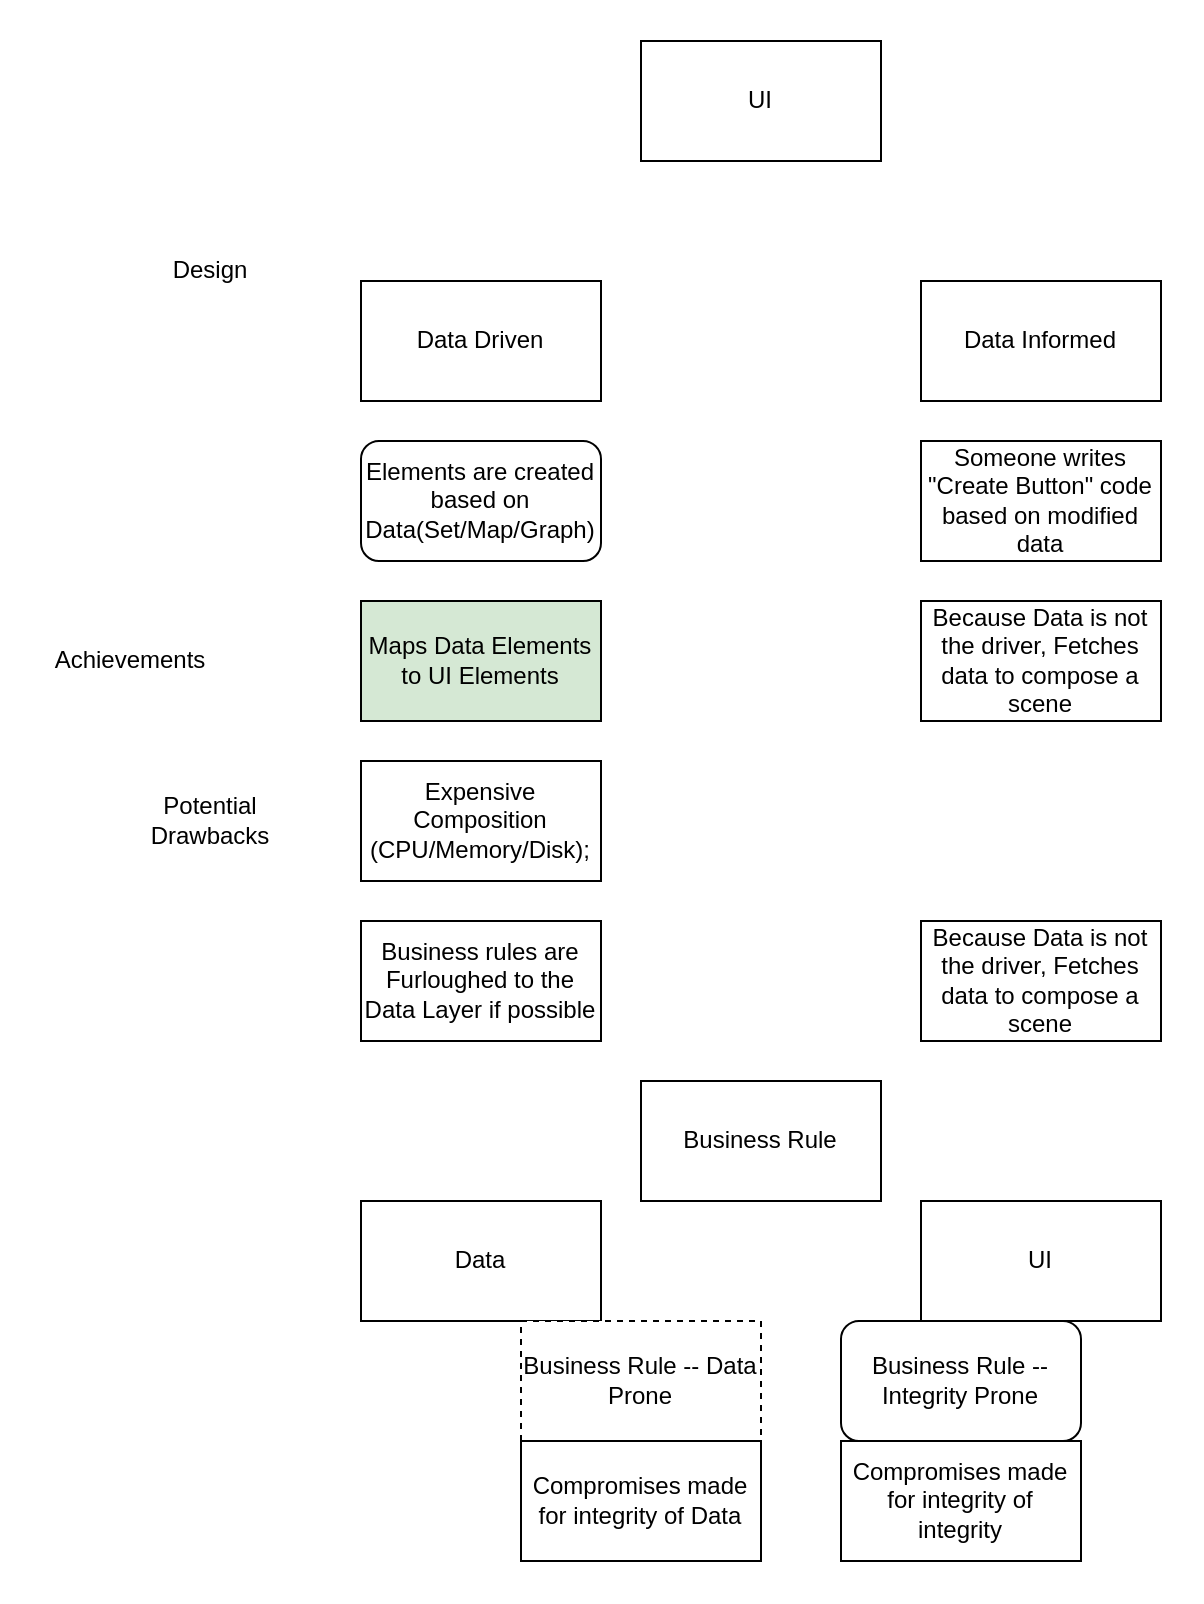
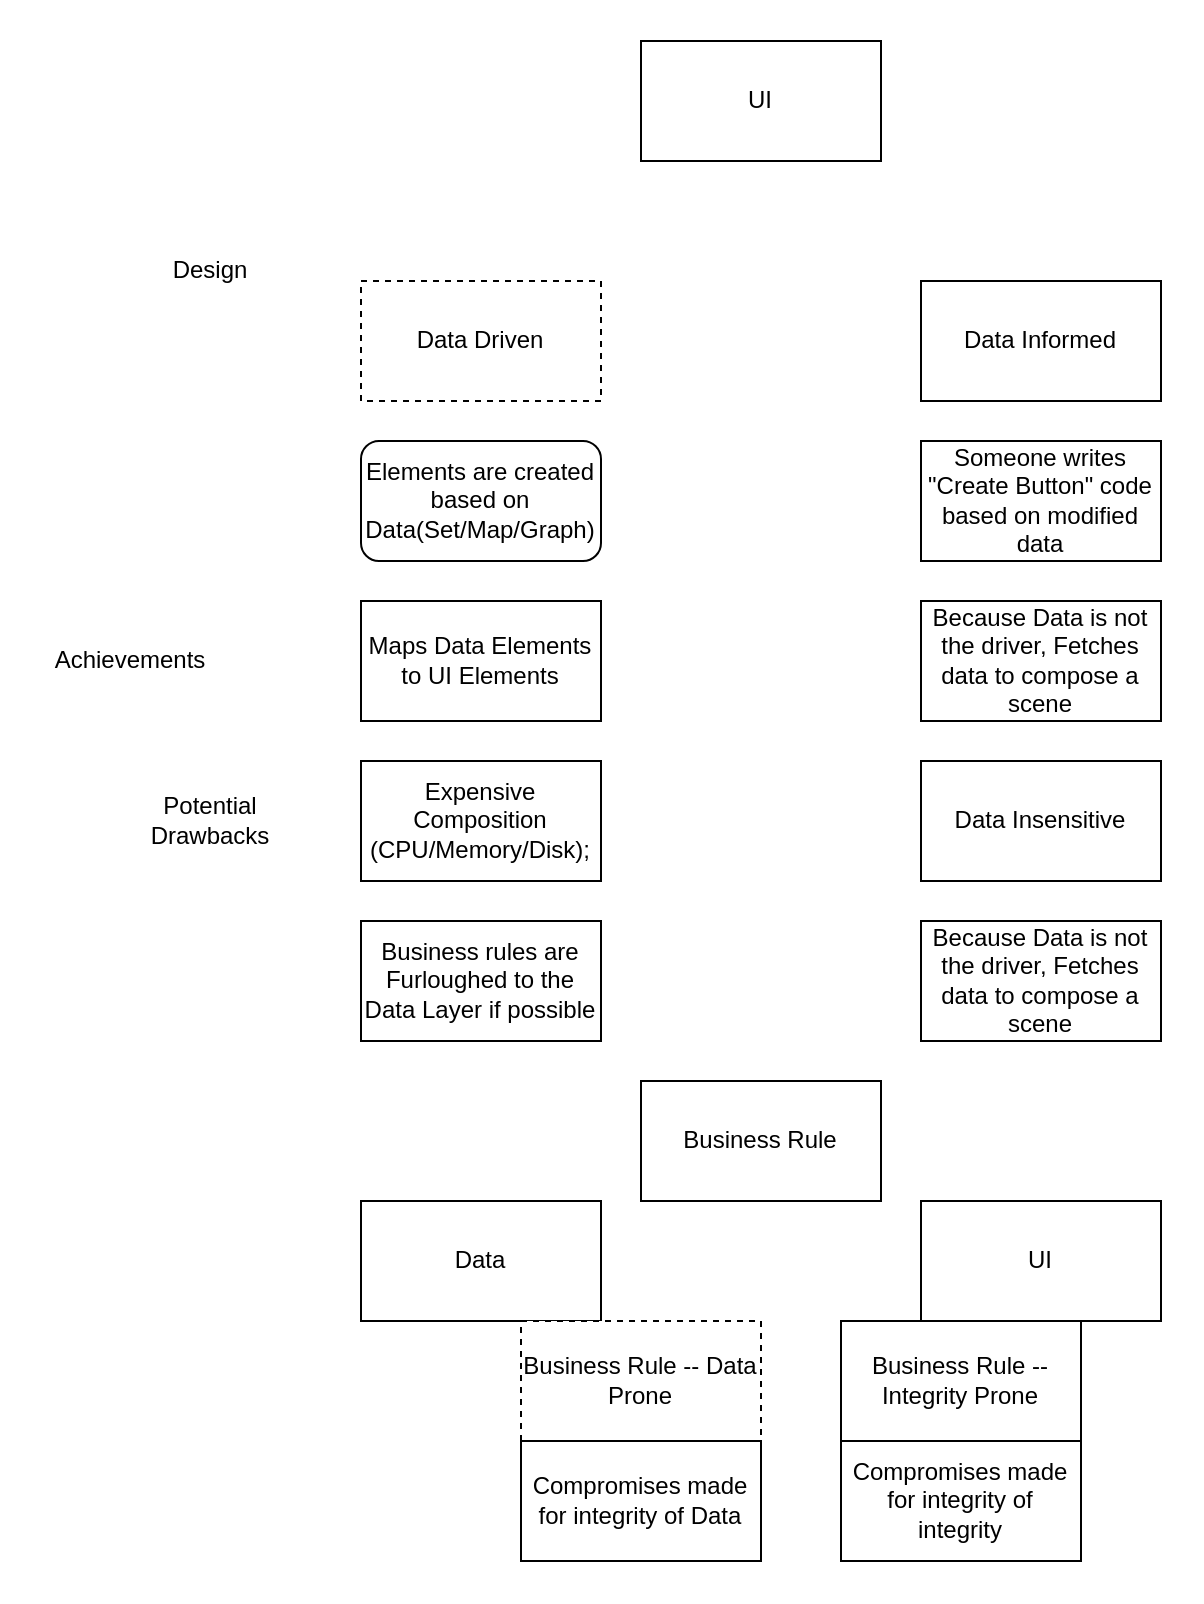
node "Data Driven": style solid -> dashed
node "Maps Data Elements to UI Elements": fillcolor #d5e8d4 -> #ffffff
node "Data Insensitive": added
node "Business Rule -- Integrity Prone": shape rounded rectangle -> rectangle
